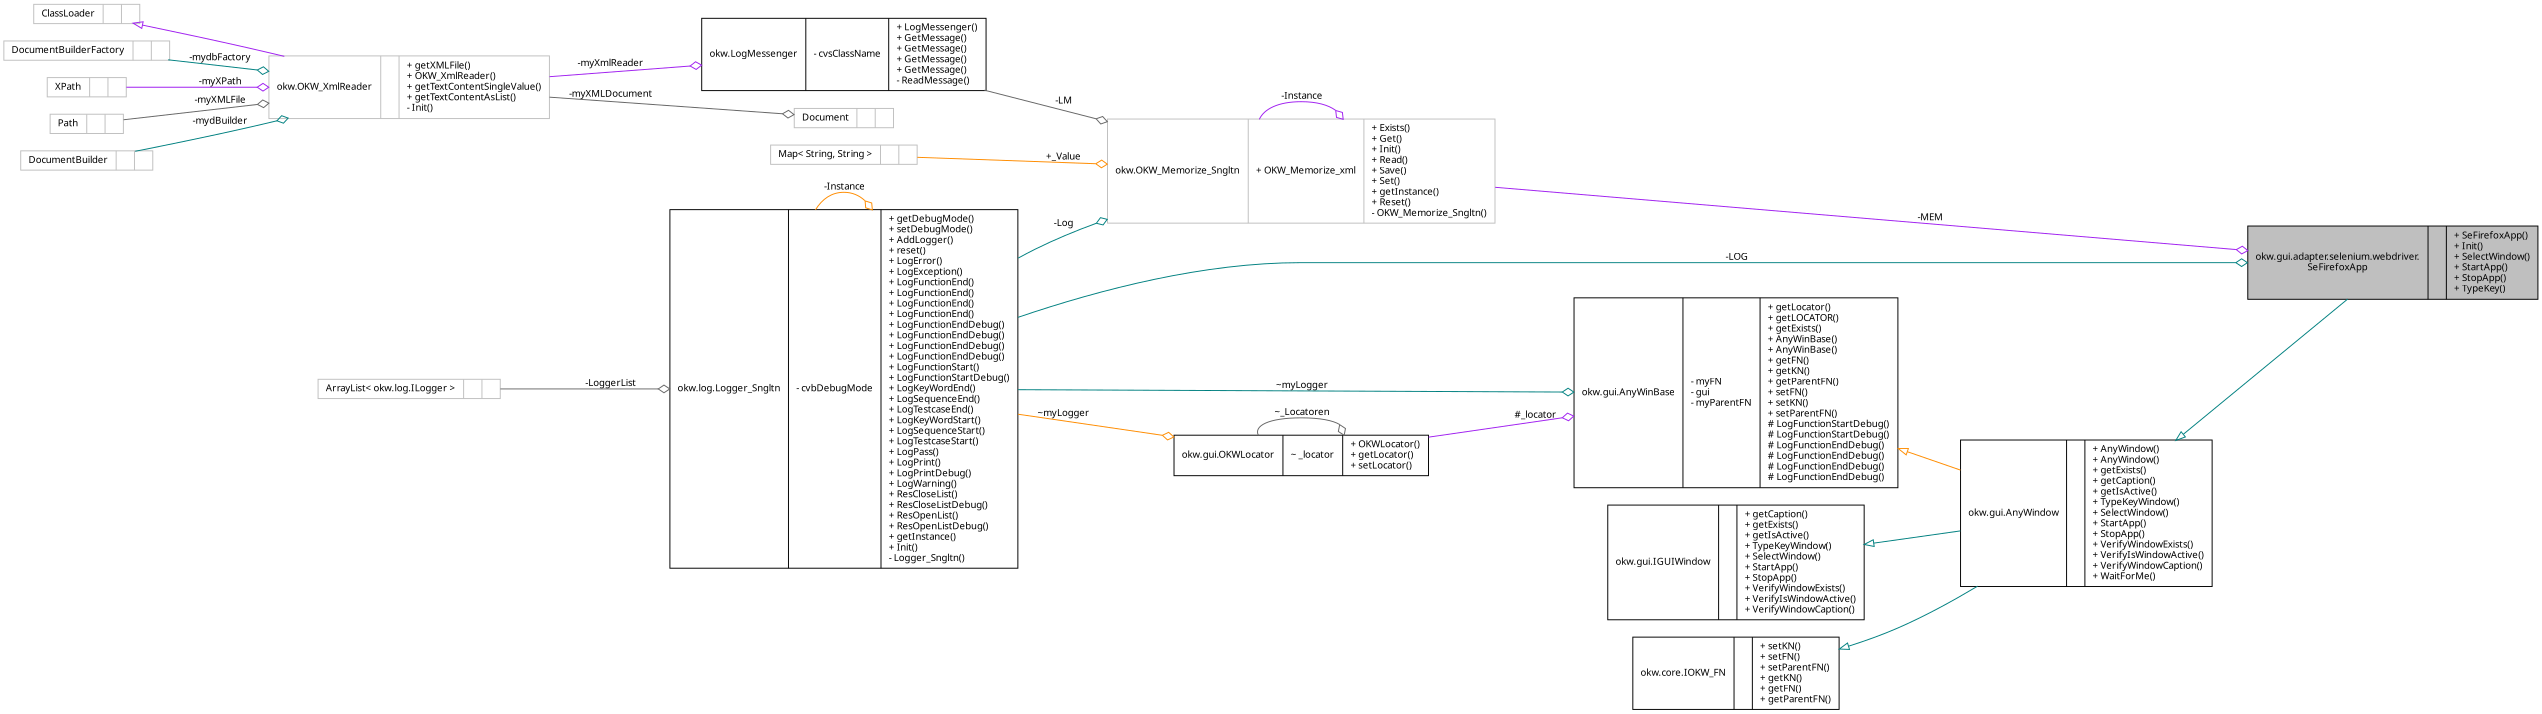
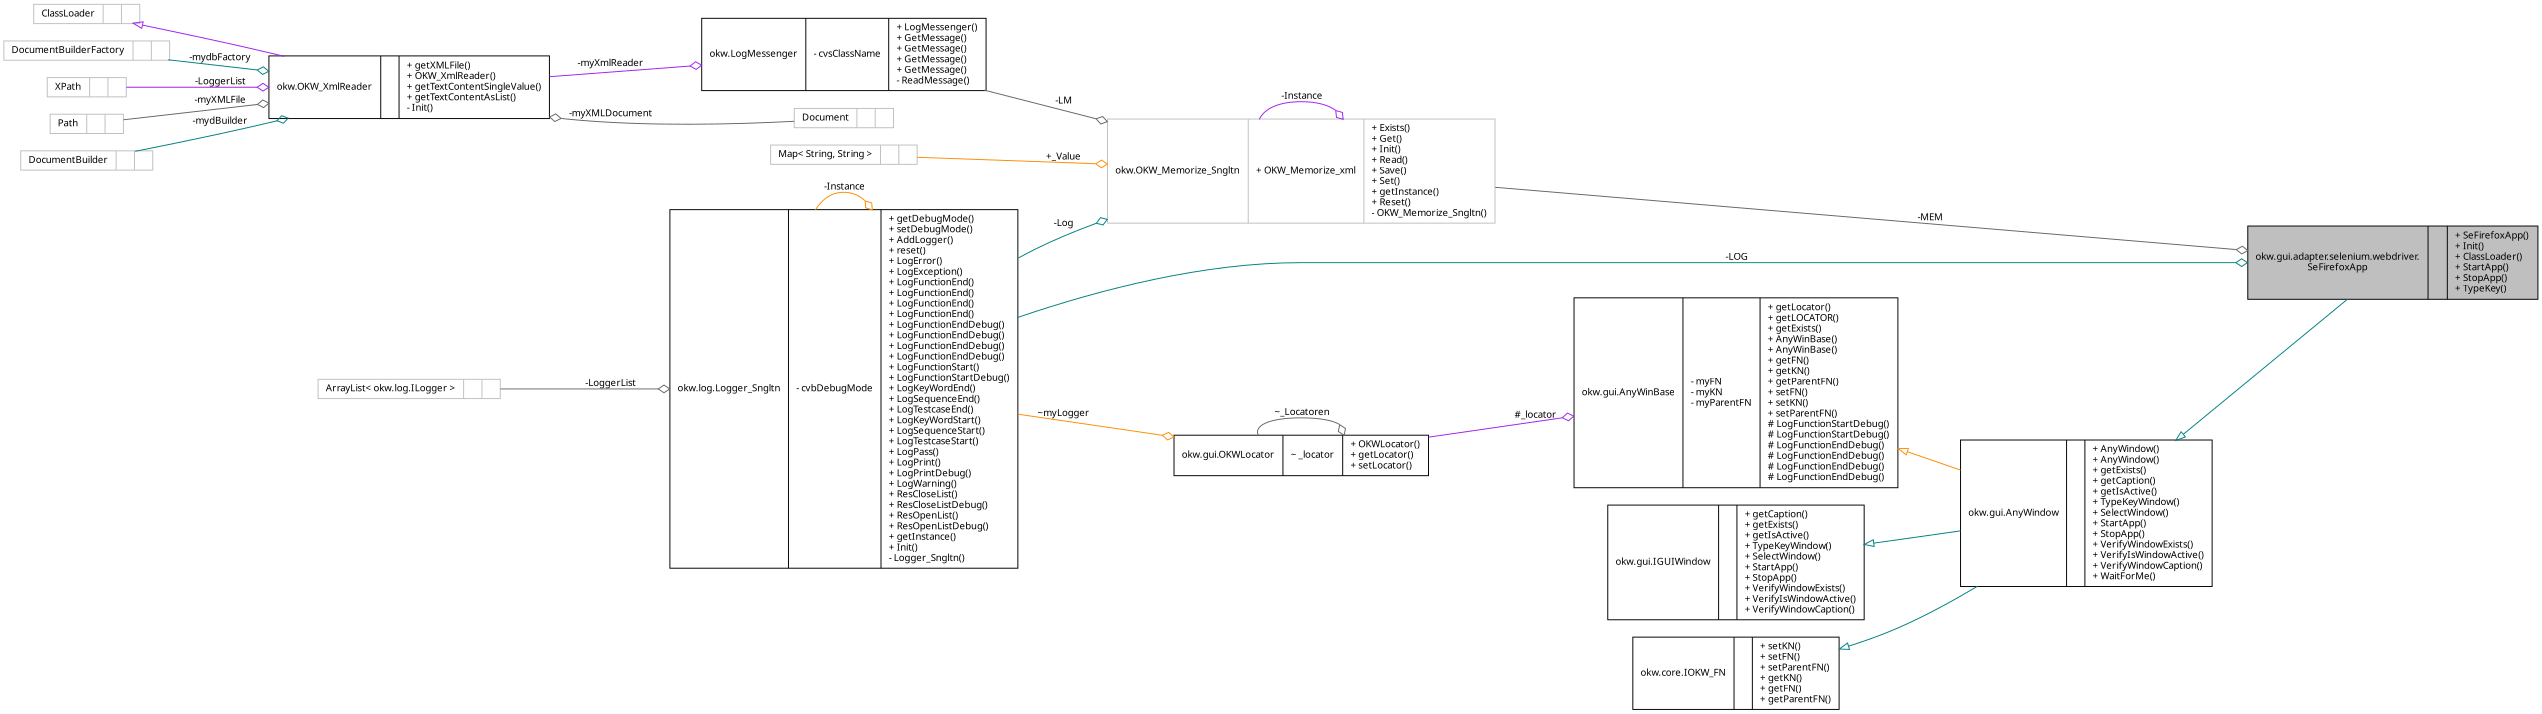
edge "XPath" -> "okw.OKW_XmlReader": label " -myXPath" -> " -LoggerList"
node "okw.OKW_XmlReader": color grey75 -> black
edge "okw.OKW_XmlReader" -> "Document": reversed
edge "okw.OKW_Memorize_Sngltn" -> "okw.gui.adapter.selenium.webdriver.": color purple -> gray40
node "okw.gui.adapter.selenium.webdriver.": text "+ SelectWindow()" -> "+ ClassLoader()"
edge "okw.log.Logger_Sngltn" -> "okw.gui.AnyWinBase": removed, label "~myLogger"
node "okw.gui.AnyWinBase": text "- gui" -> "- myKN"
